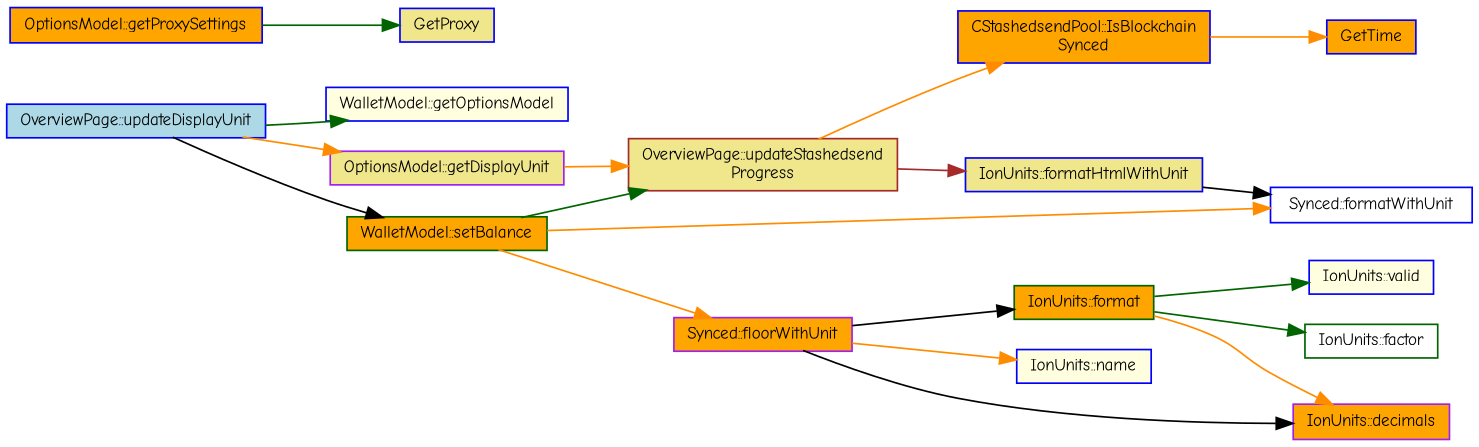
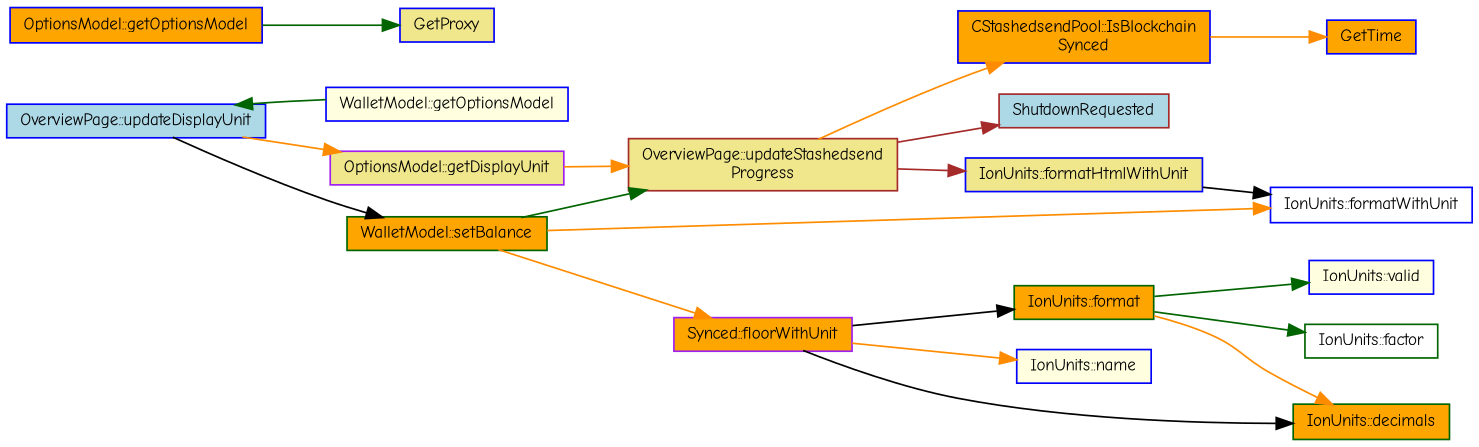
node "OptionsModel::getProxySettings": label "OptionsModel::getProxySettings" -> "OptionsModel::getOptionsModel"
node "ShutdownRequested": added
edge "OverviewPage::updateDisplayUnit" -> "WalletModel::getOptionsModel": reversed
node "Synced::formatWithUnit": label "Synced::formatWithUnit" -> "IonUnits::formatWithUnit"
node "IonUnits::decimals": color purple -> darkgreen
